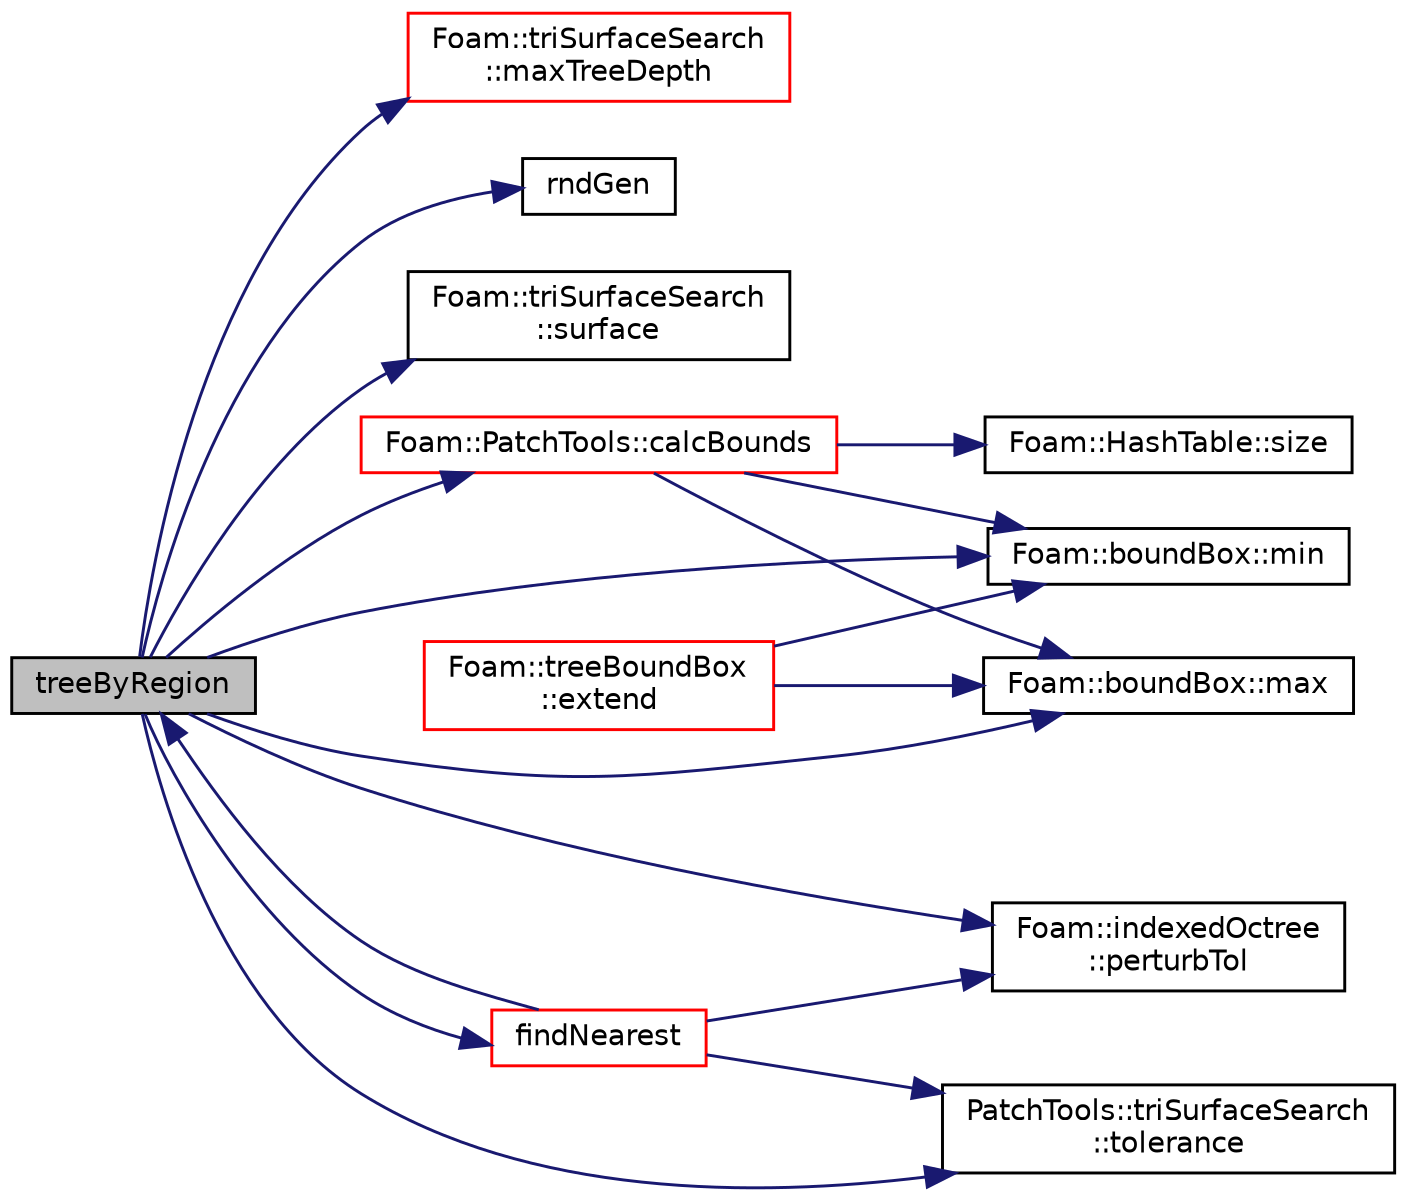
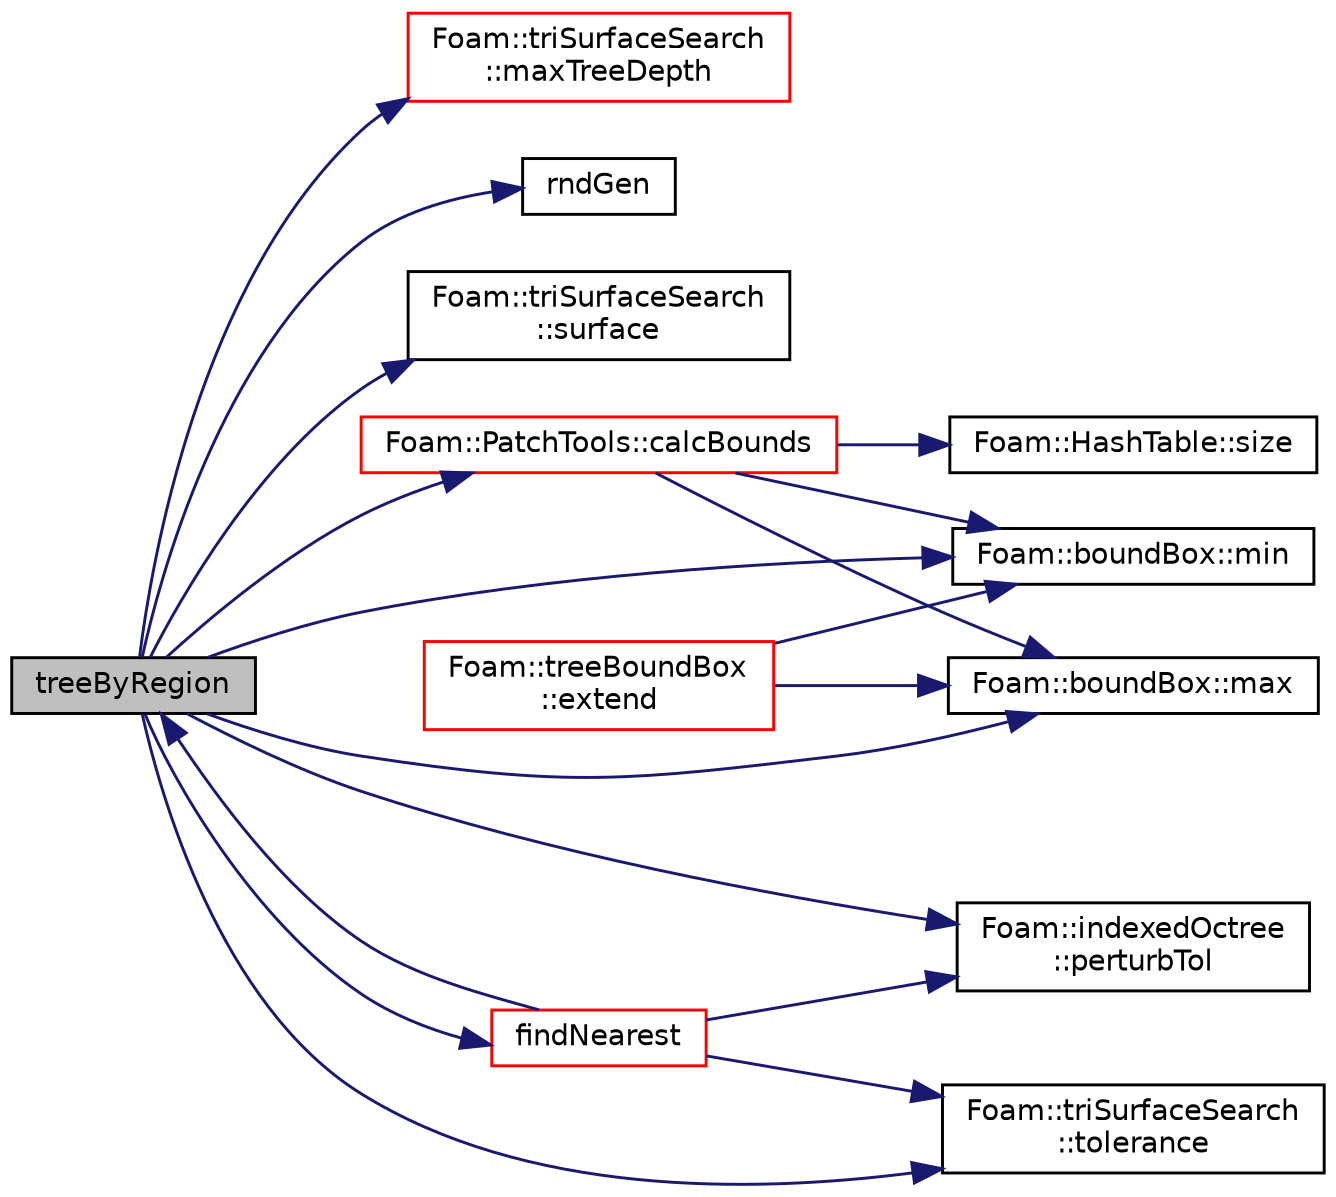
node "PatchTools::triSurfaceSearch ::tolerance": label "PatchTools::triSurfaceSearch ::tolerance" -> "Foam::triSurfaceSearch ::tolerance"
